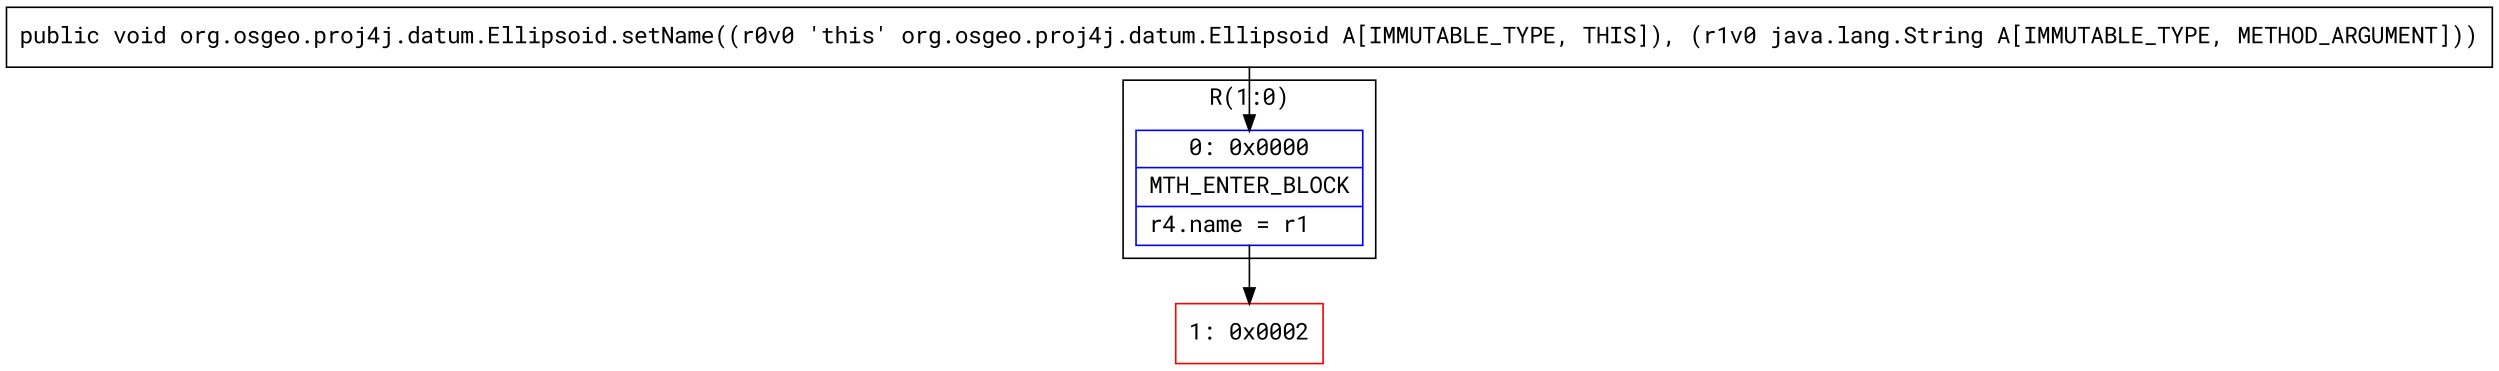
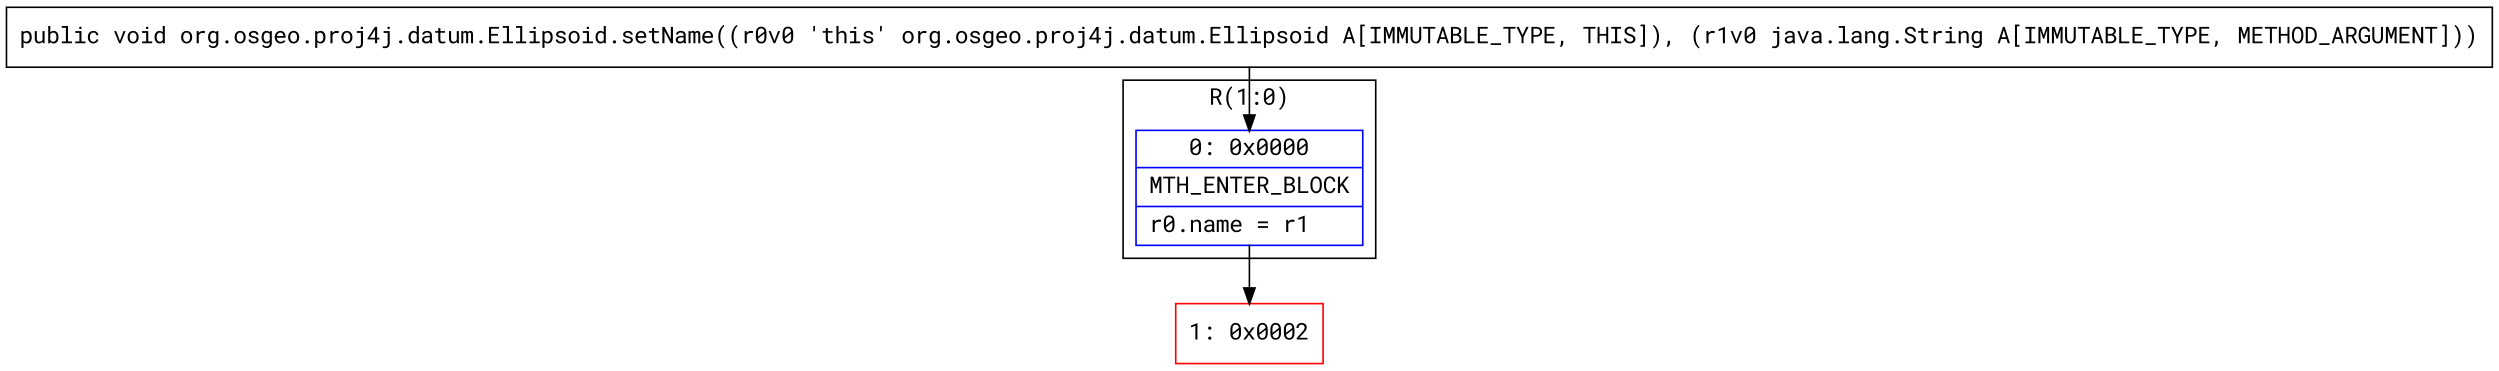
node "0: 0x0000": text "r4.name = r1" -> "r0.name = r1"
